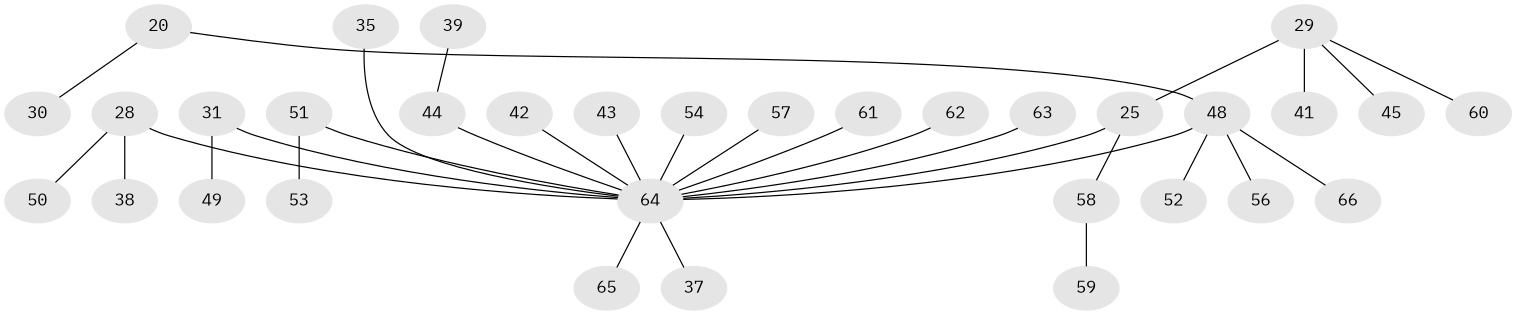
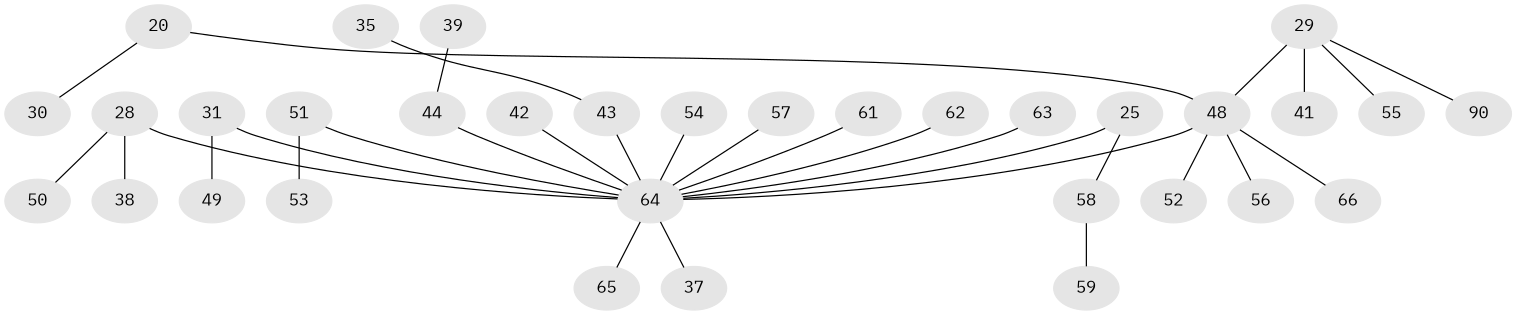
edge "29" -- "25": now "29" -- "48"
node "45": label "45" -> "55"
node "60": label "60" -> "90"
edge "35" -- "64": now "35" -- "43"
